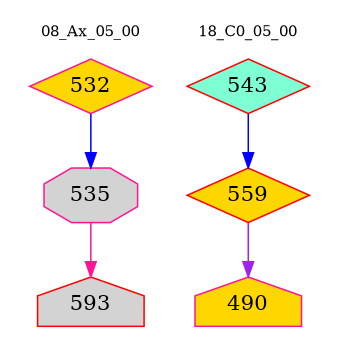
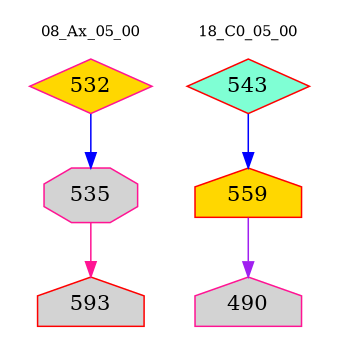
node "559": shape diamond -> house
node "490": fillcolor gold -> lightgrey
